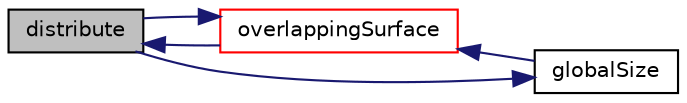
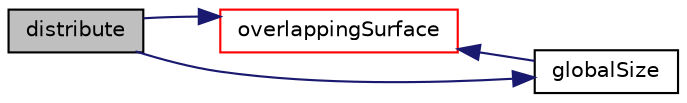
edge "overlappingSurface" -> "distribute": removed
